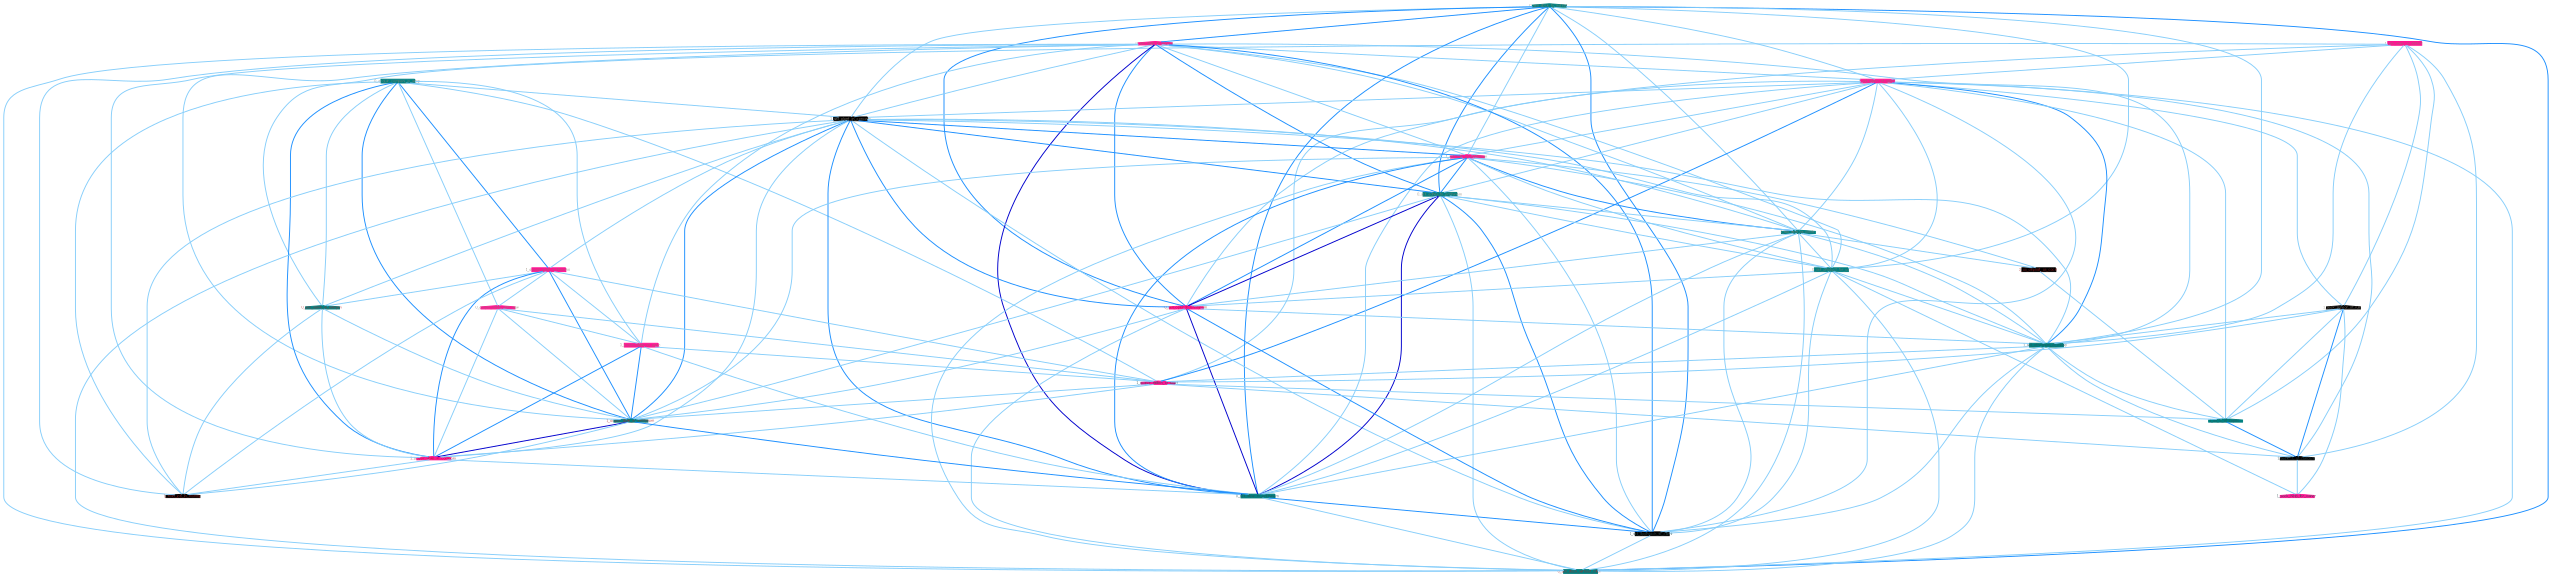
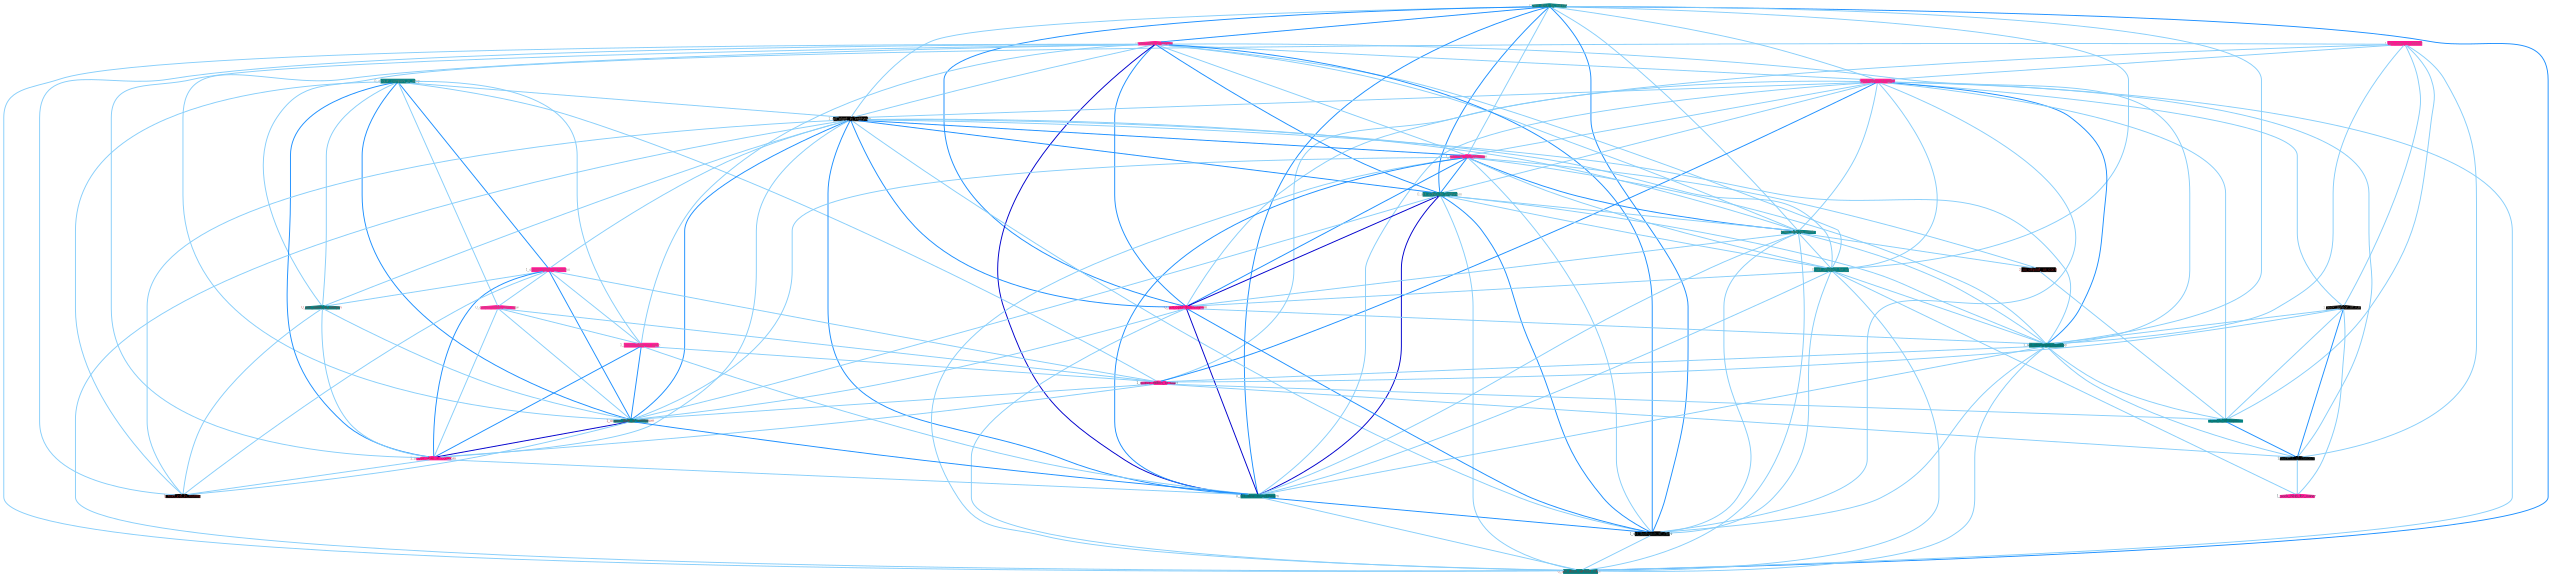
node "1_sell_plant_in_concern": label "1_sell_plant_in_concern" -> "1_sell_plant_in_entitynam"
